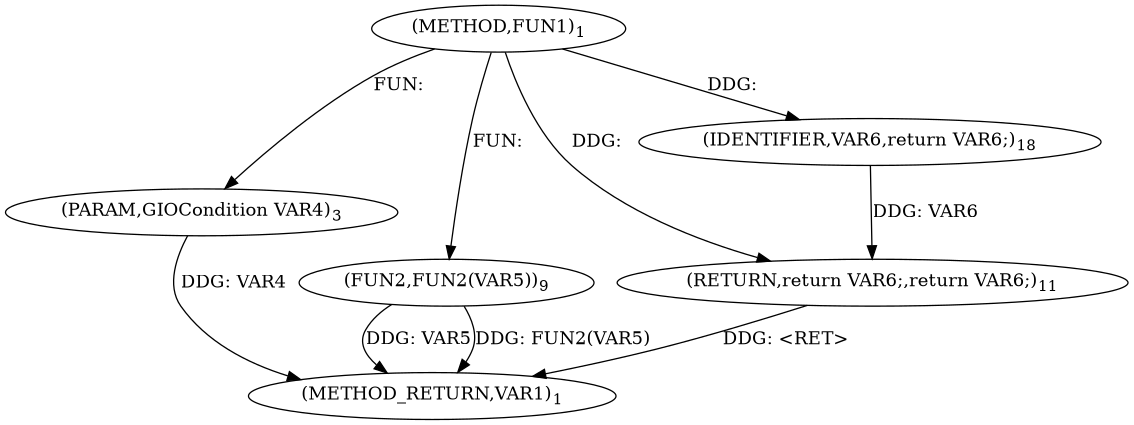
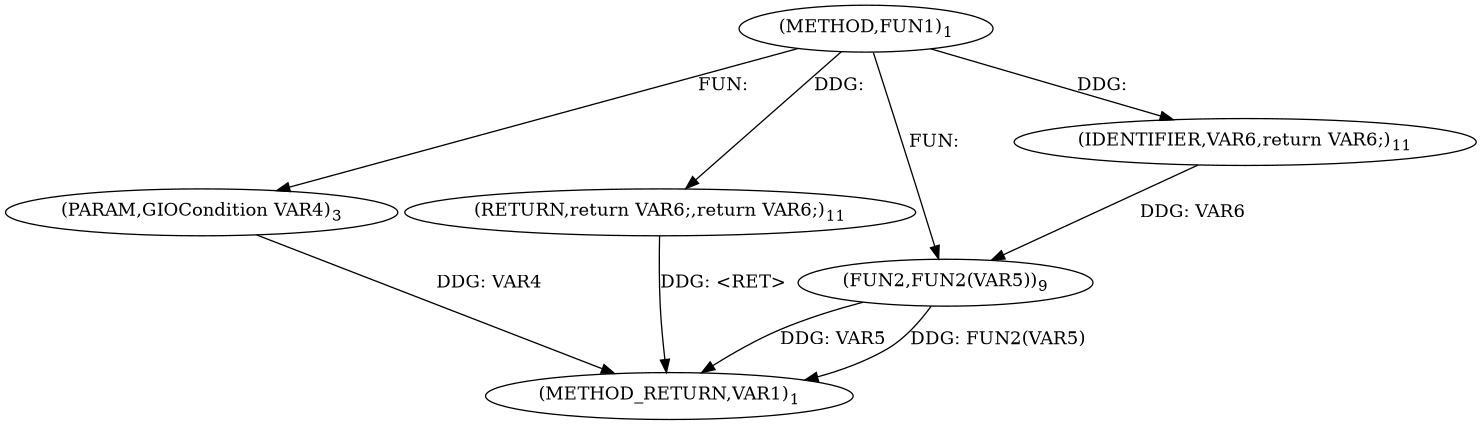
node "(IDENTIFIER,VAR6,return VAR6;)": text "18" -> "11"
edge "(IDENTIFIER,VAR6,return VAR6;)" -> "(RETURN,return VAR6;,return VAR6;)": now "(IDENTIFIER,VAR6,return VAR6;)" -> "(FUN2,FUN2(VAR5))"
